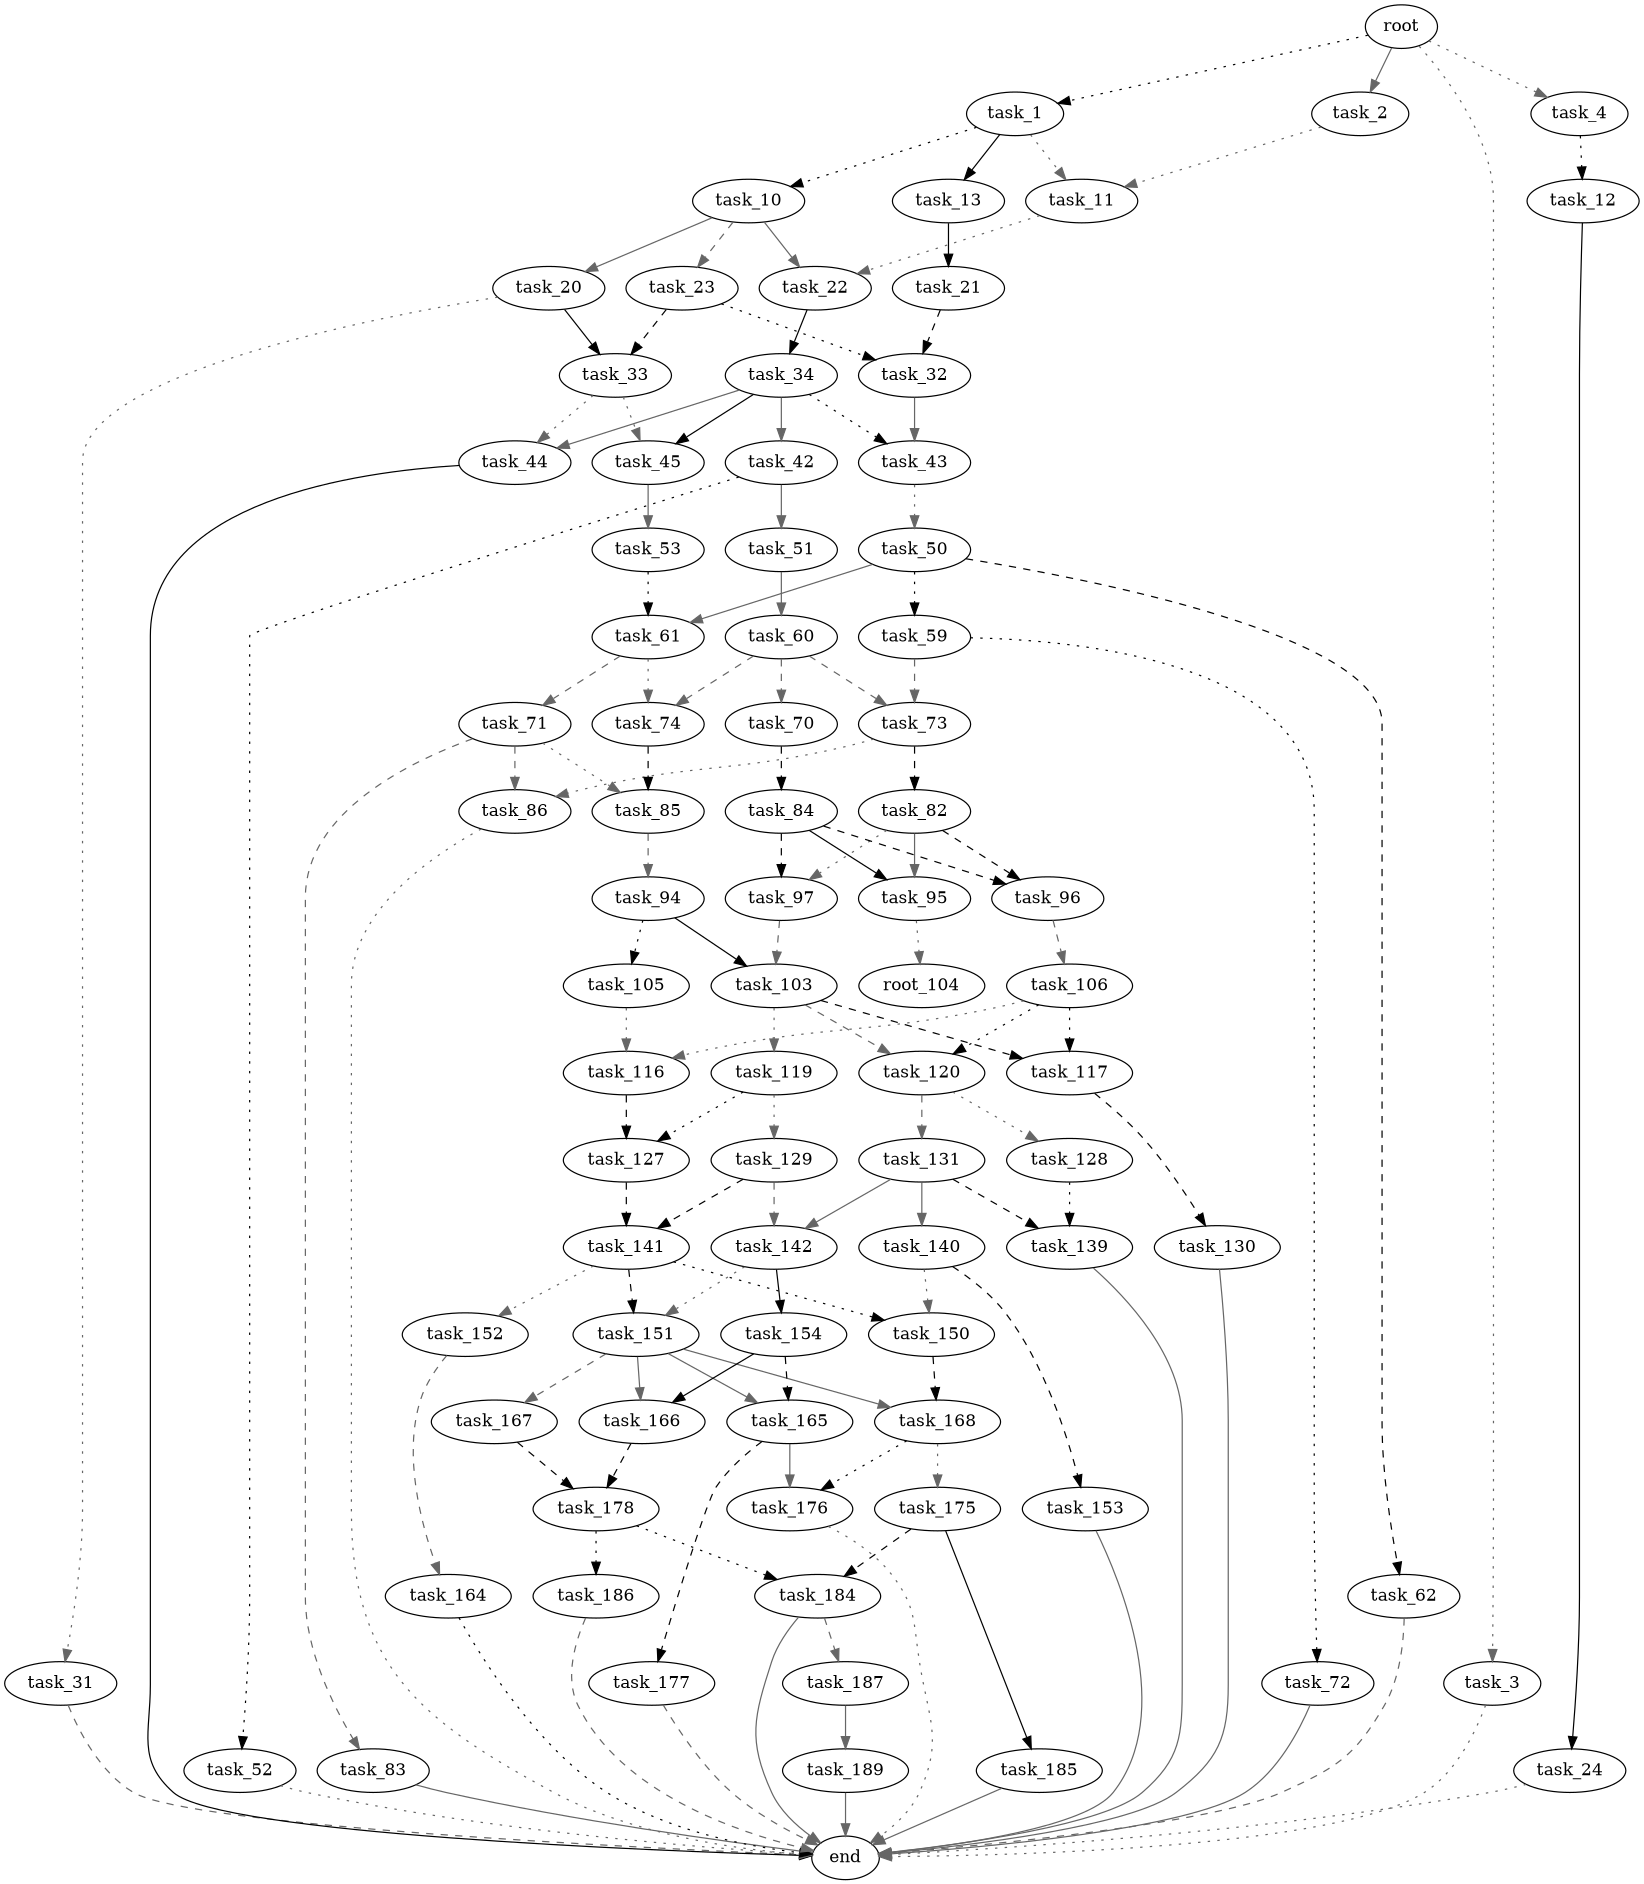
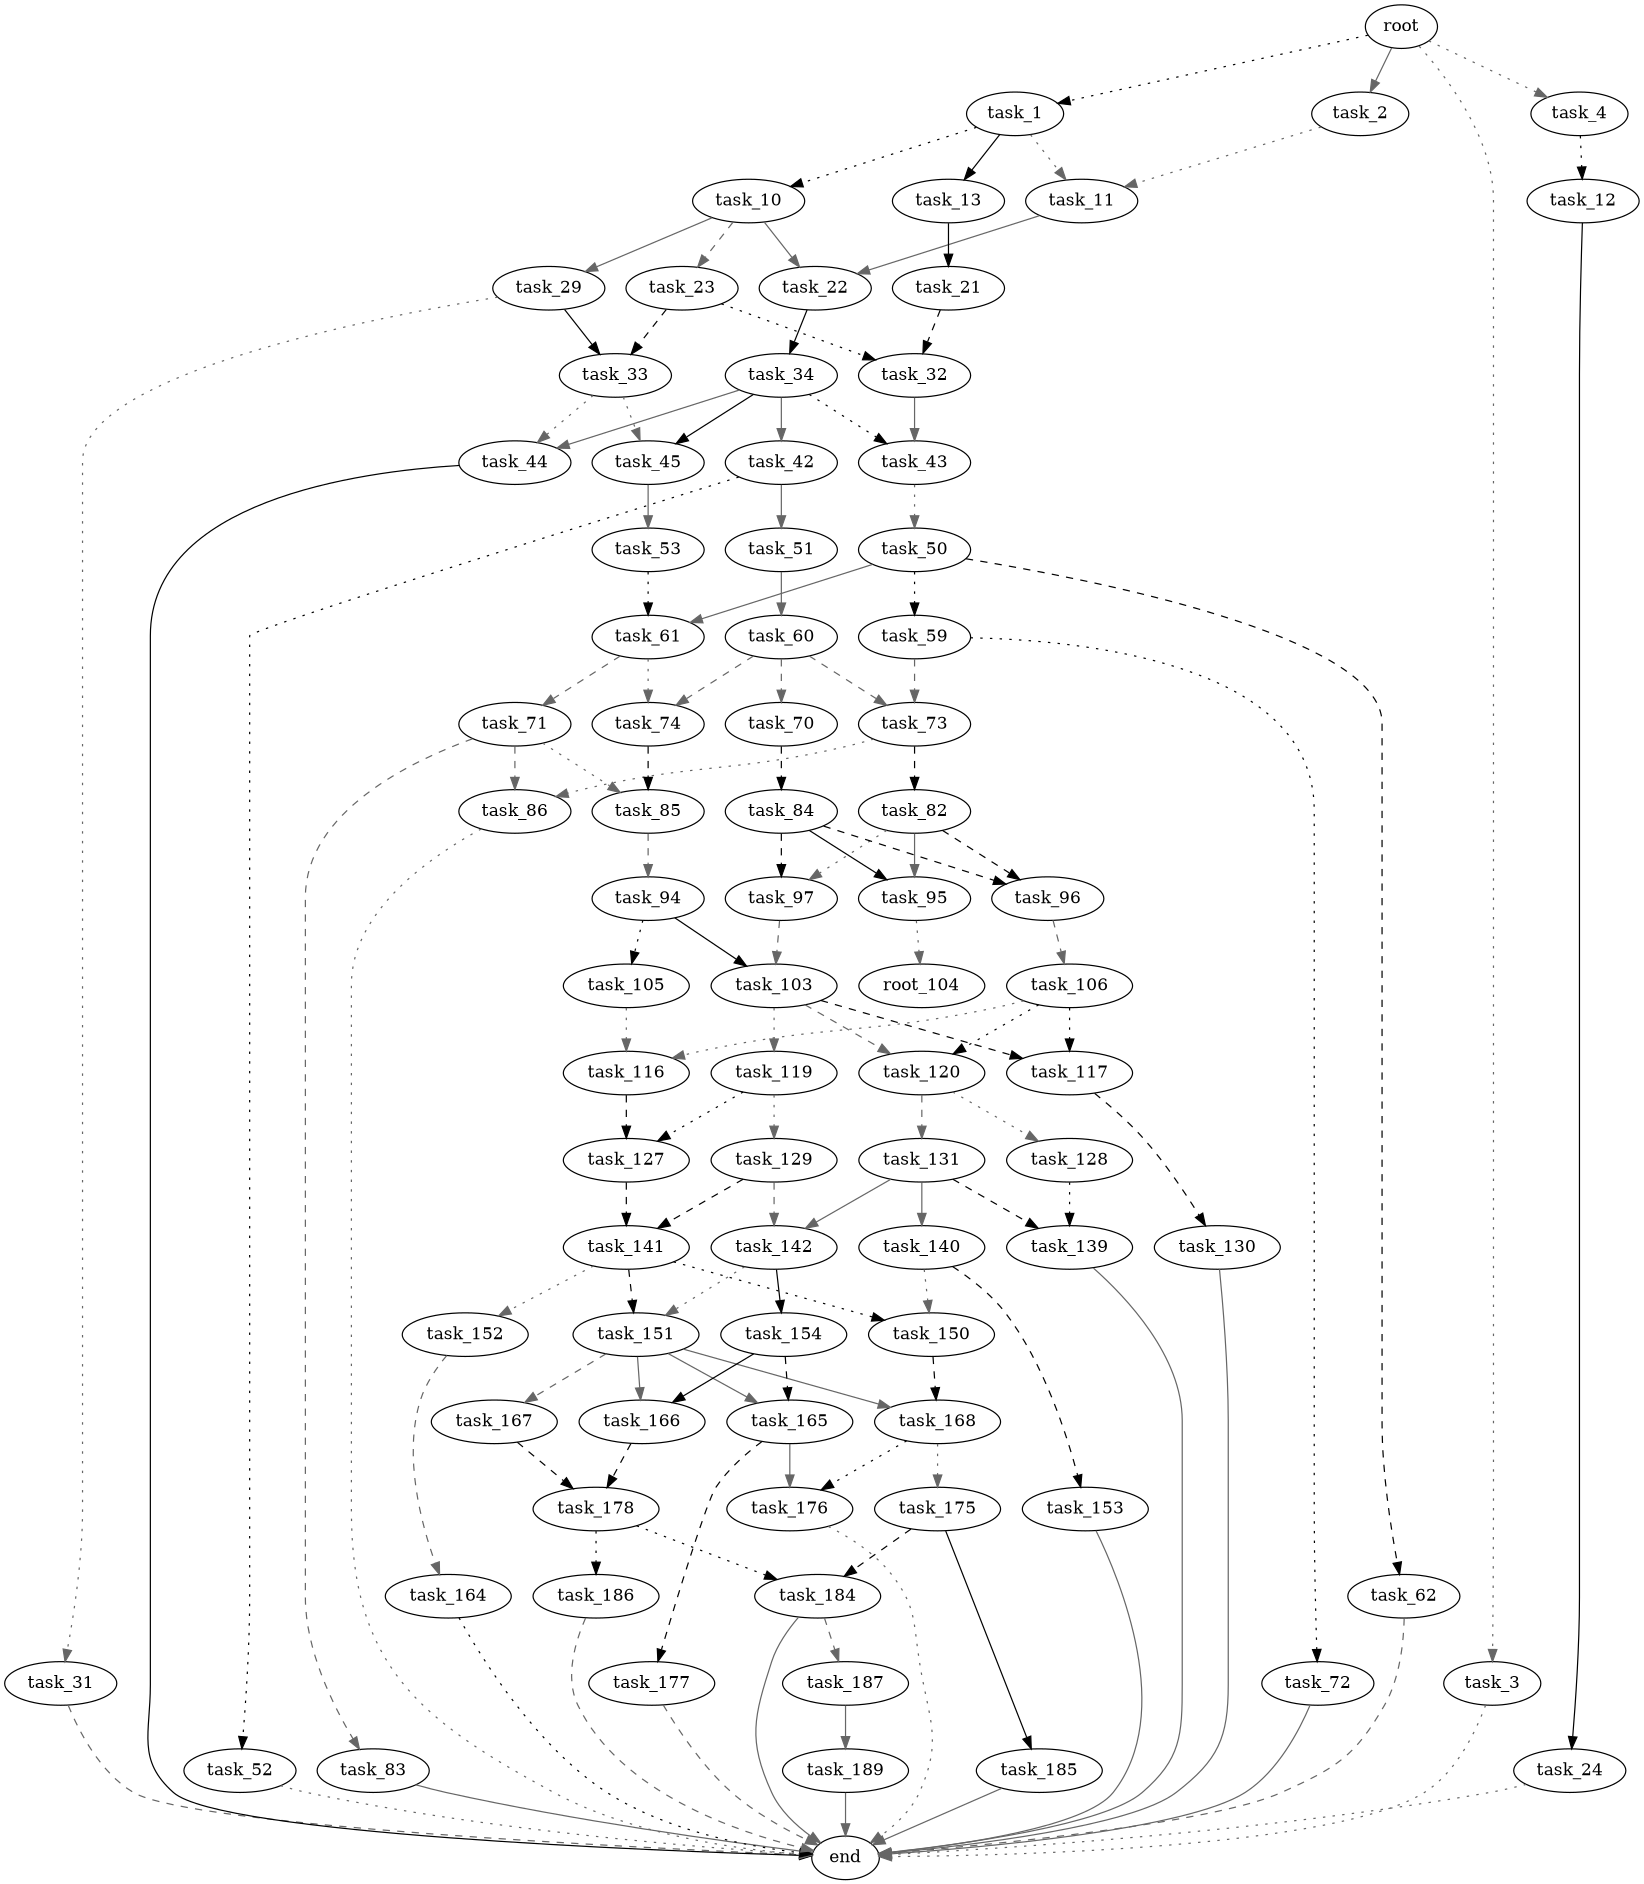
edge "task_11" -> "task_22": style dotted -> solid
node "task_20": label "task_20" -> "task_29"
